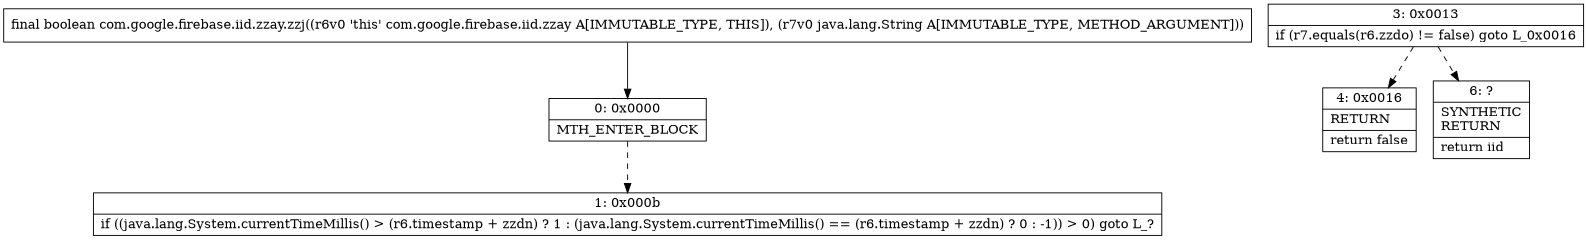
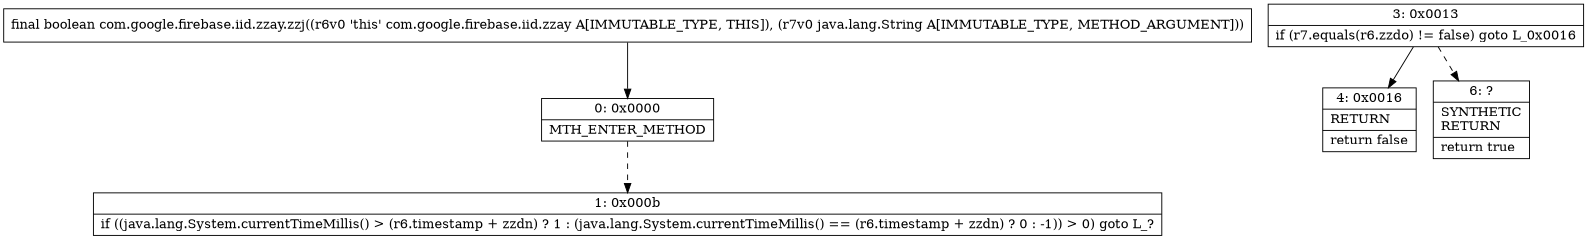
edge "3: 0x0013" -> "4: 0x0016": style dashed -> solid
node "0: 0x0000": text "MTH_ENTER_BLOCK" -> "MTH_ENTER_METHOD"
node "6: ?": text "return iid" -> "return true"
